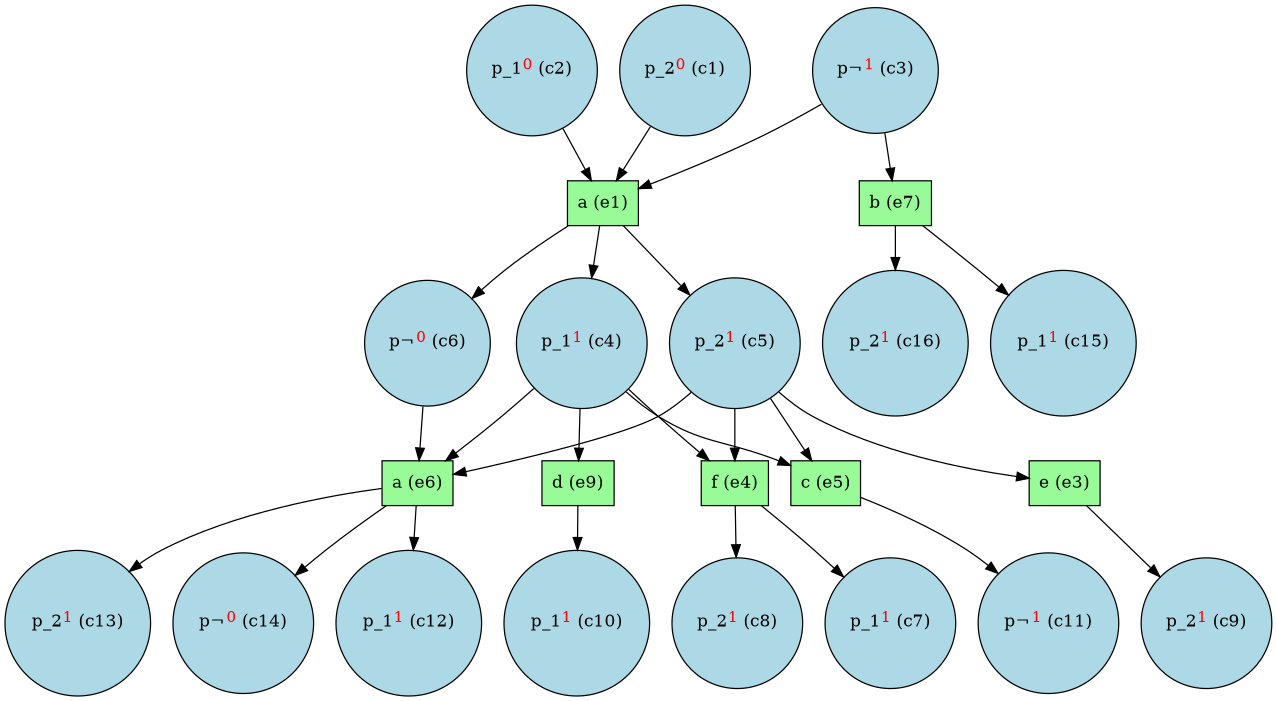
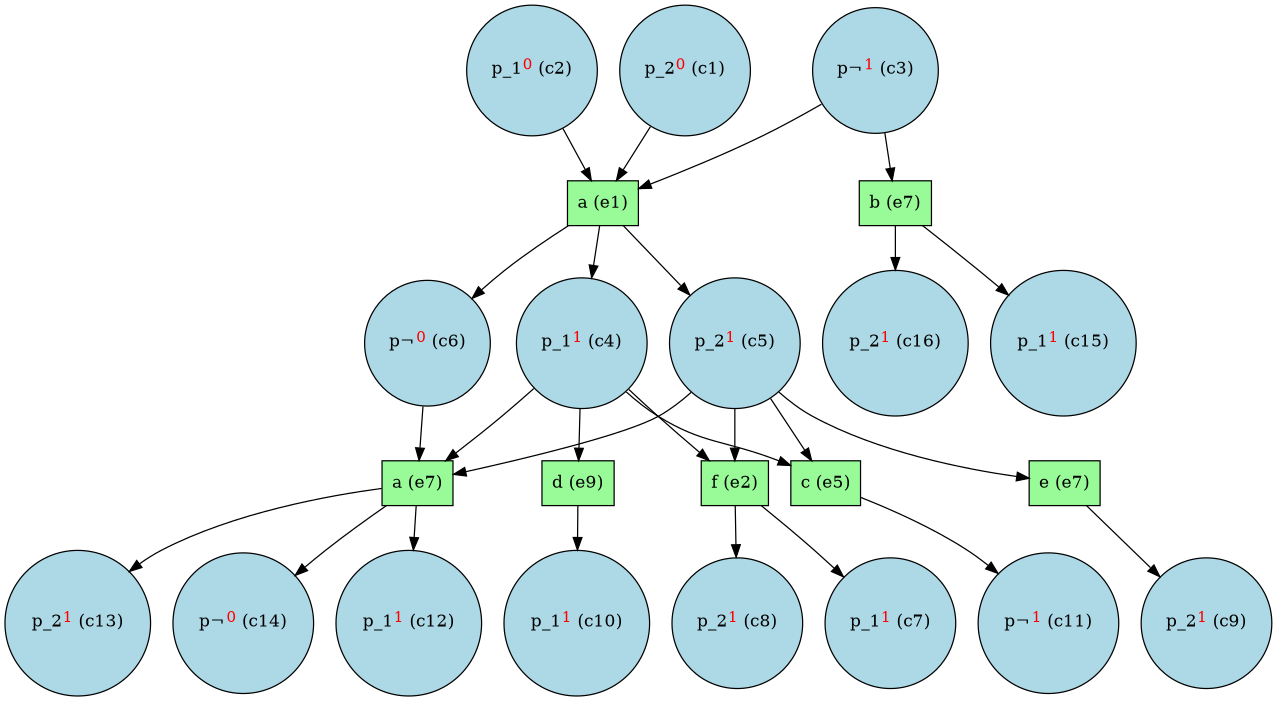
node "a (e6)": label "a (e6)" -> "a (e7)"
node "f (e4)": label "f (e4)" -> "f (e2)"
node "e (e3)": label "e (e3)" -> "e (e7)"
